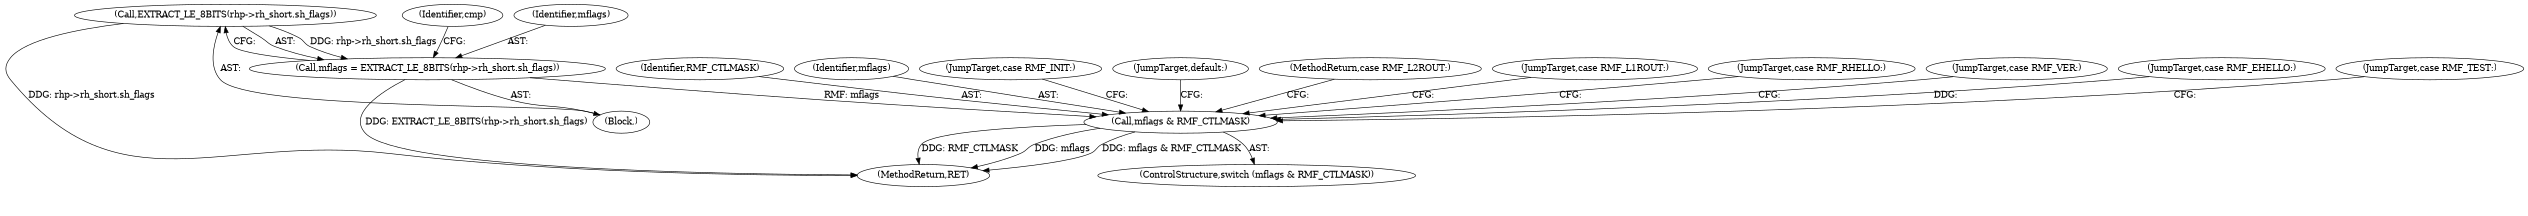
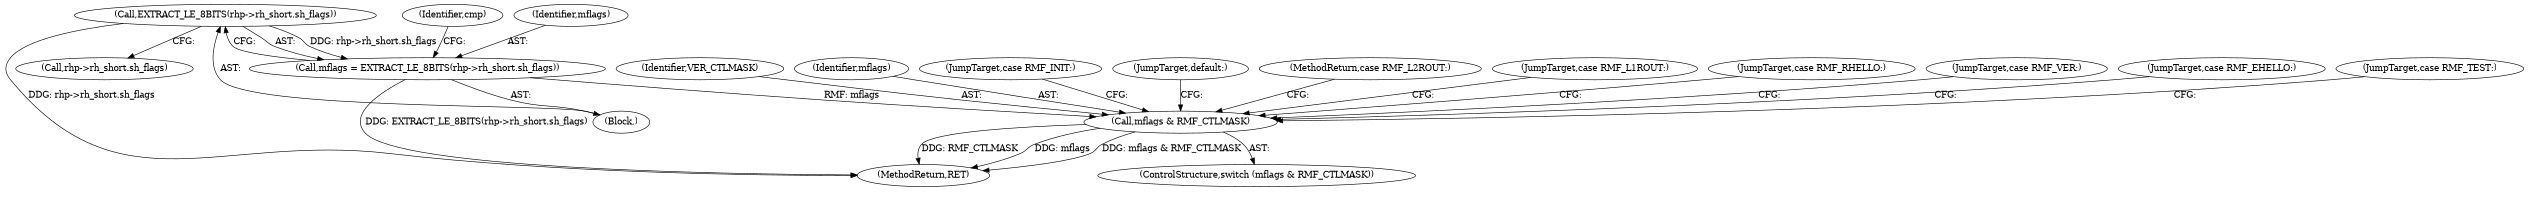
node "(Call,rhp->rh_short.sh_flags)": added
node "(Identifier,RMF_CTLMASK)": label "(Identifier,RMF_CTLMASK)" -> "(Identifier,VER_CTLMASK)"
edge "(JumpTarget,case RMF_EHELLO:)" -> "(Call,mflags & RMF_CTLMASK)": label "DDG: " -> "CFG: "
